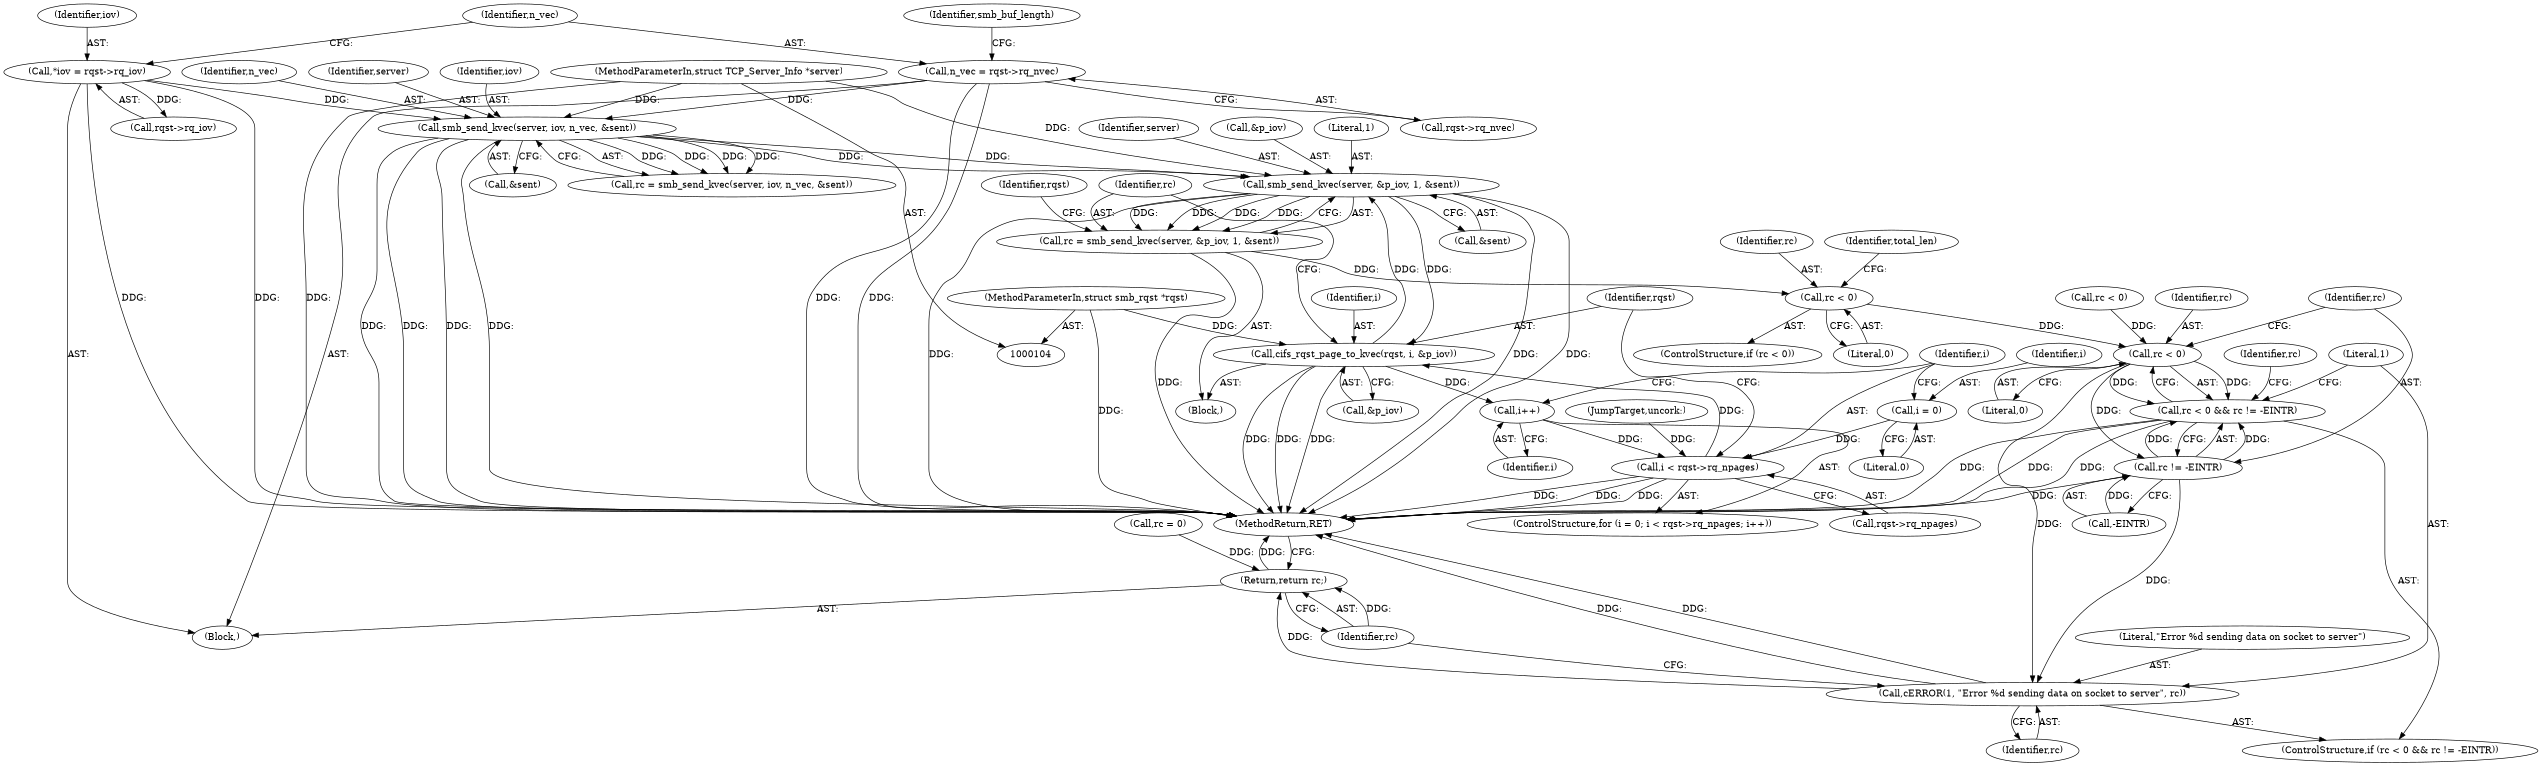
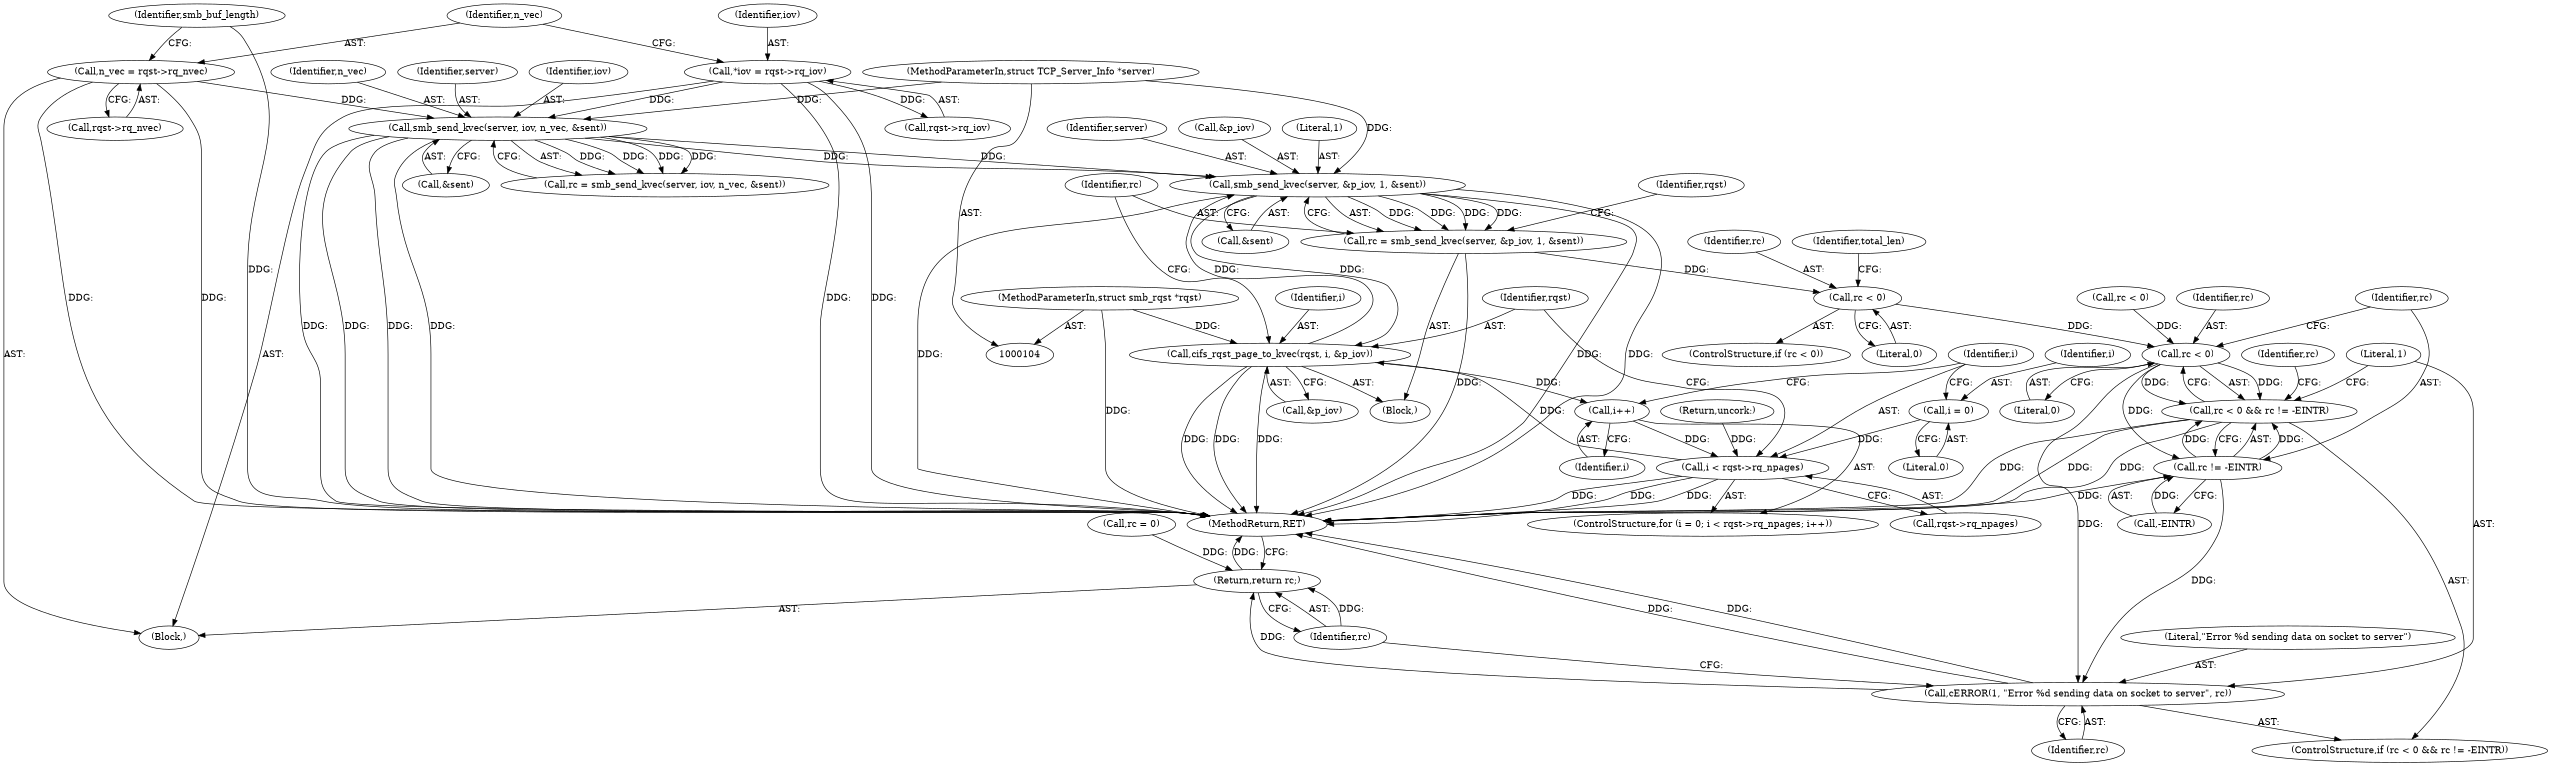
node "(JumpTarget,uncork:)": label "(JumpTarget,uncork:)" -> "(Return,uncork:)"
edge "(MethodParameterIn,struct TCP_Server_Info *server)" -> "(MethodReturn,RET)": now "(Identifier,smb_buf_length)" -> "(MethodReturn,RET)"
